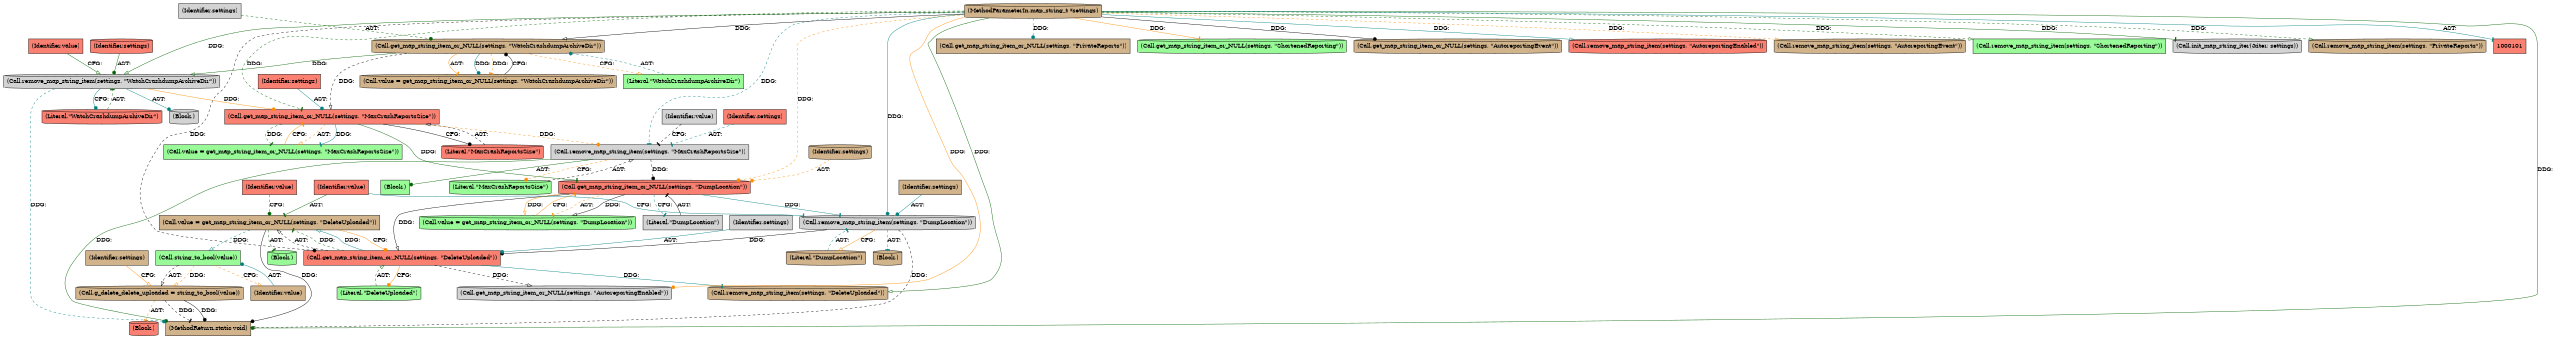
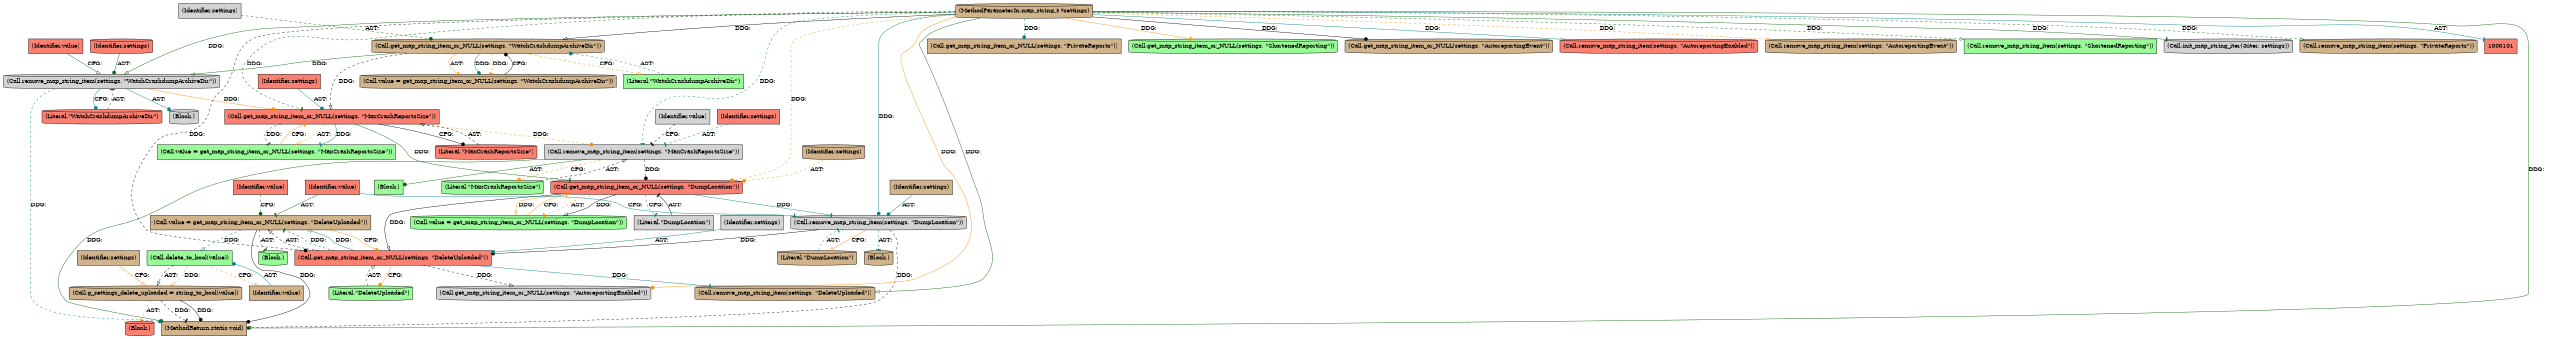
node "(Call,string_to_bool(value))": label "(Call,string_to_bool(value))" -> "(Call,delete_to_bool(value))"
node "(Call,g_delete_delete_uploaded = string_to_bool(value))": label "(Call,g_delete_delete_uploaded = string_to_bool(value))" -> "(Call,g_settings_delete_uploaded = string_to_bool(value))"
